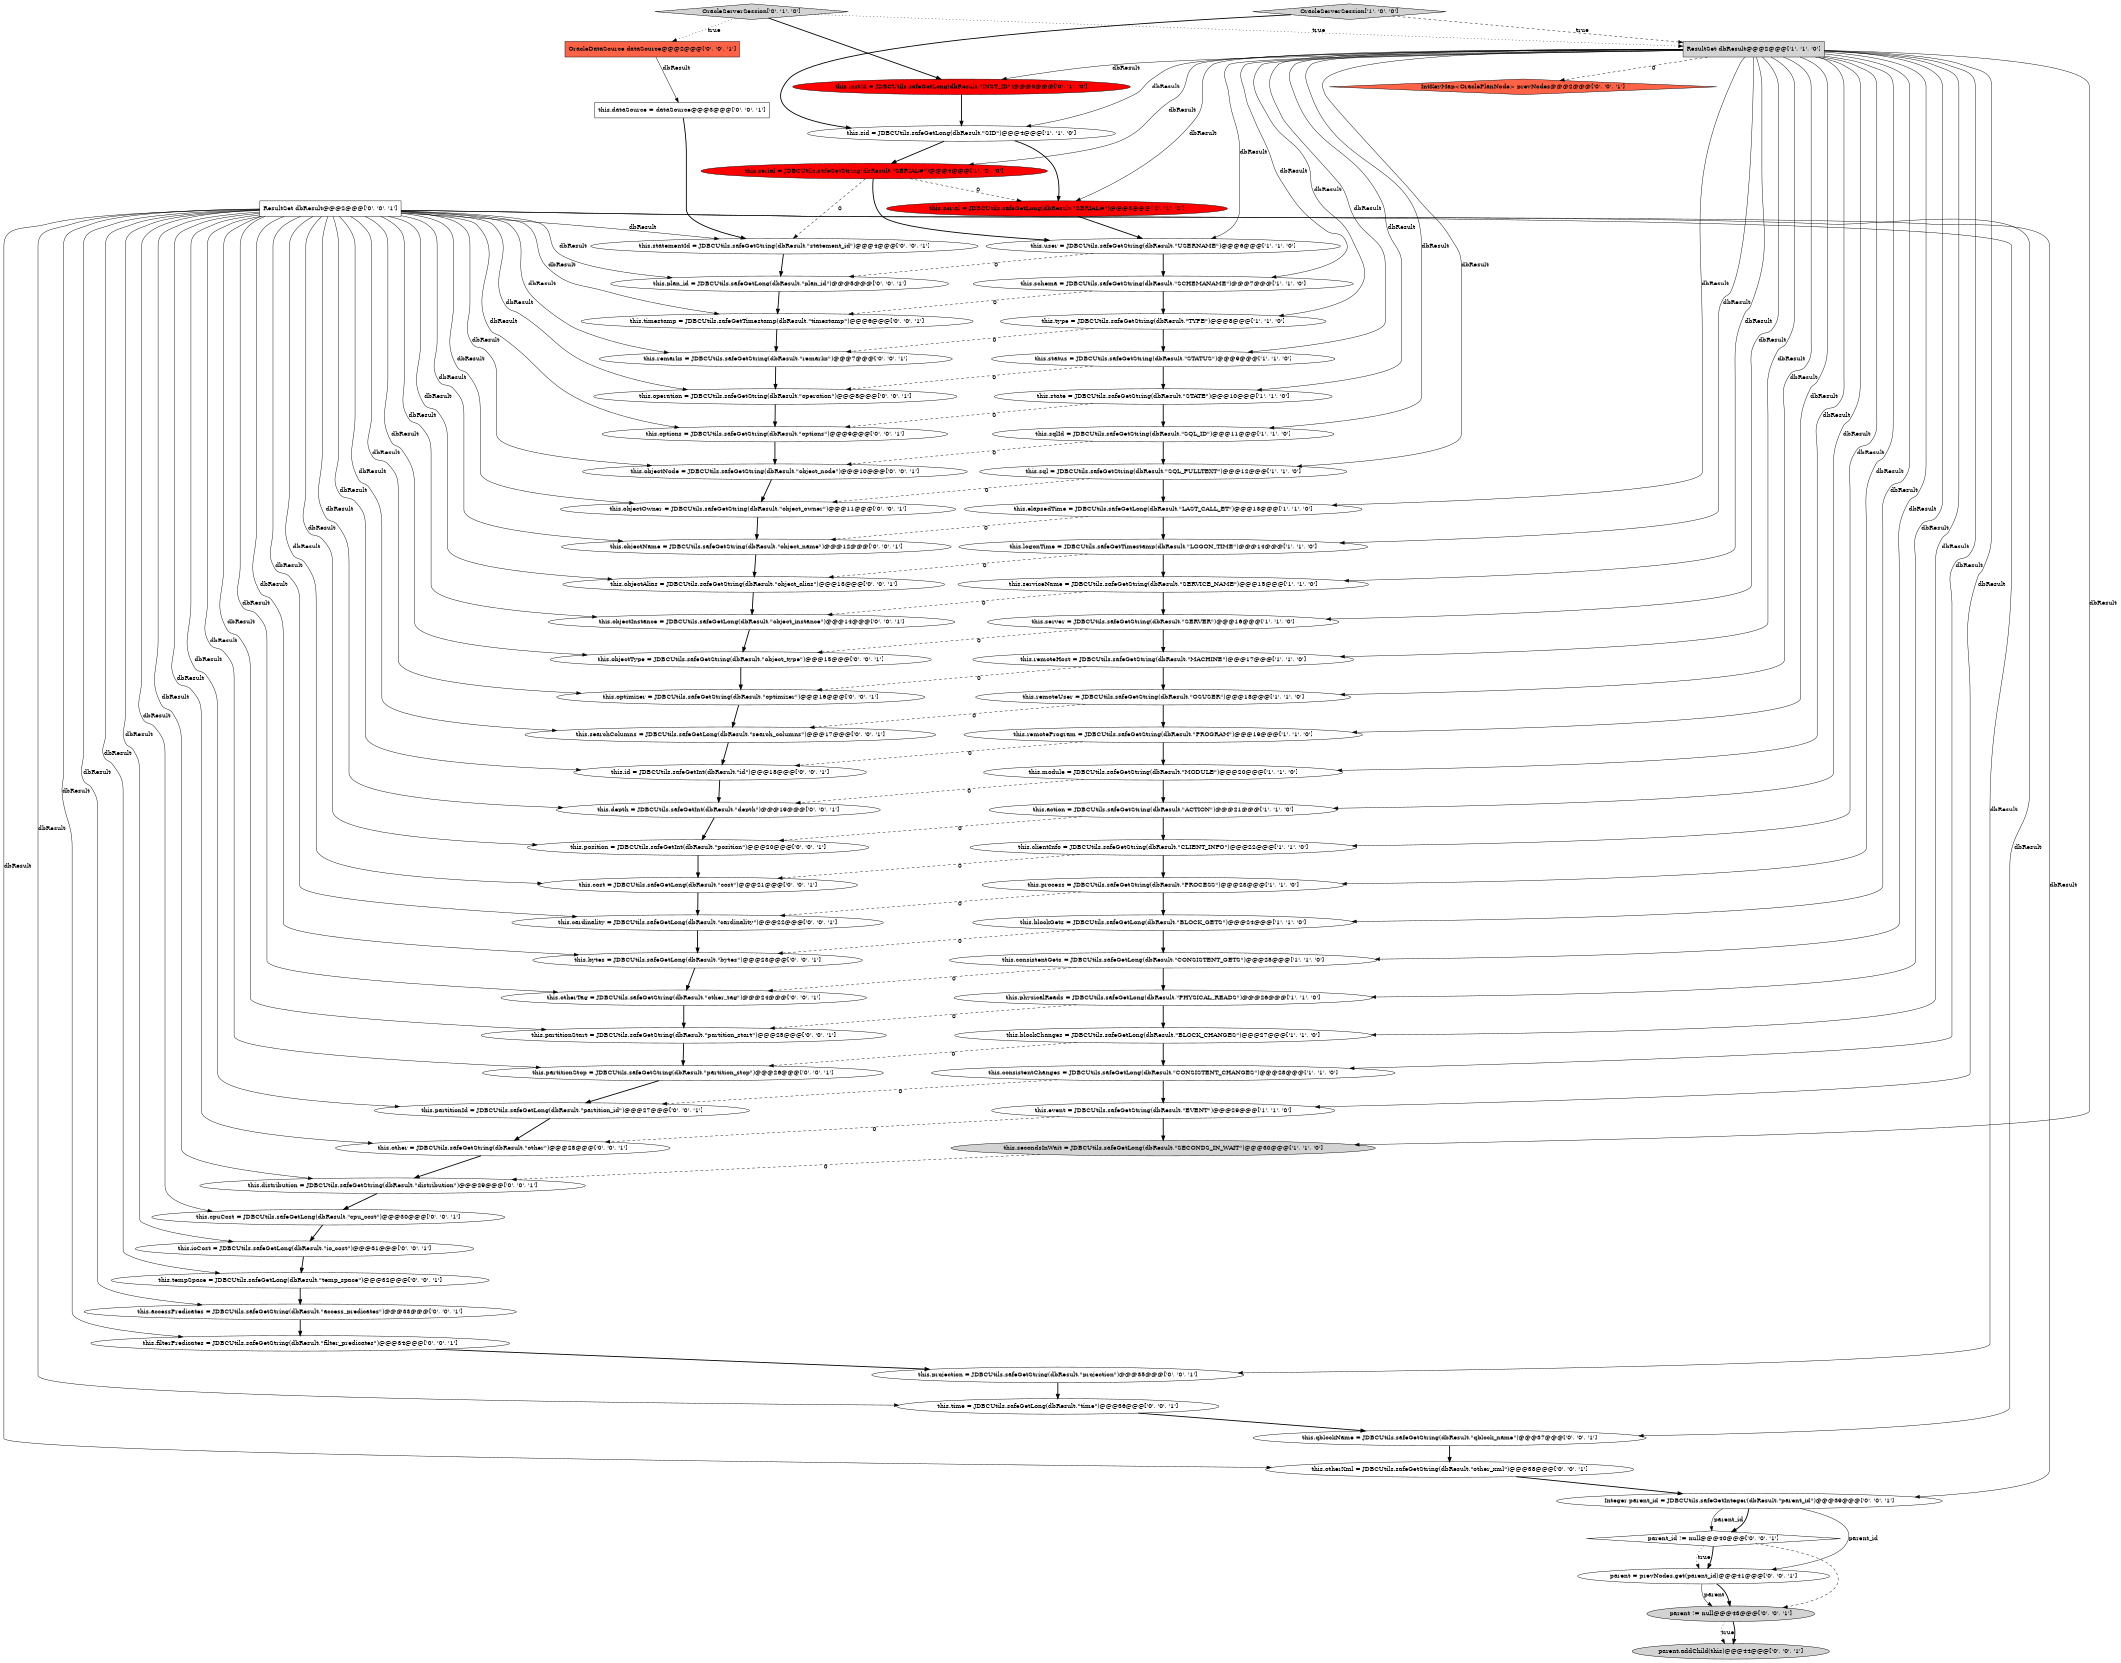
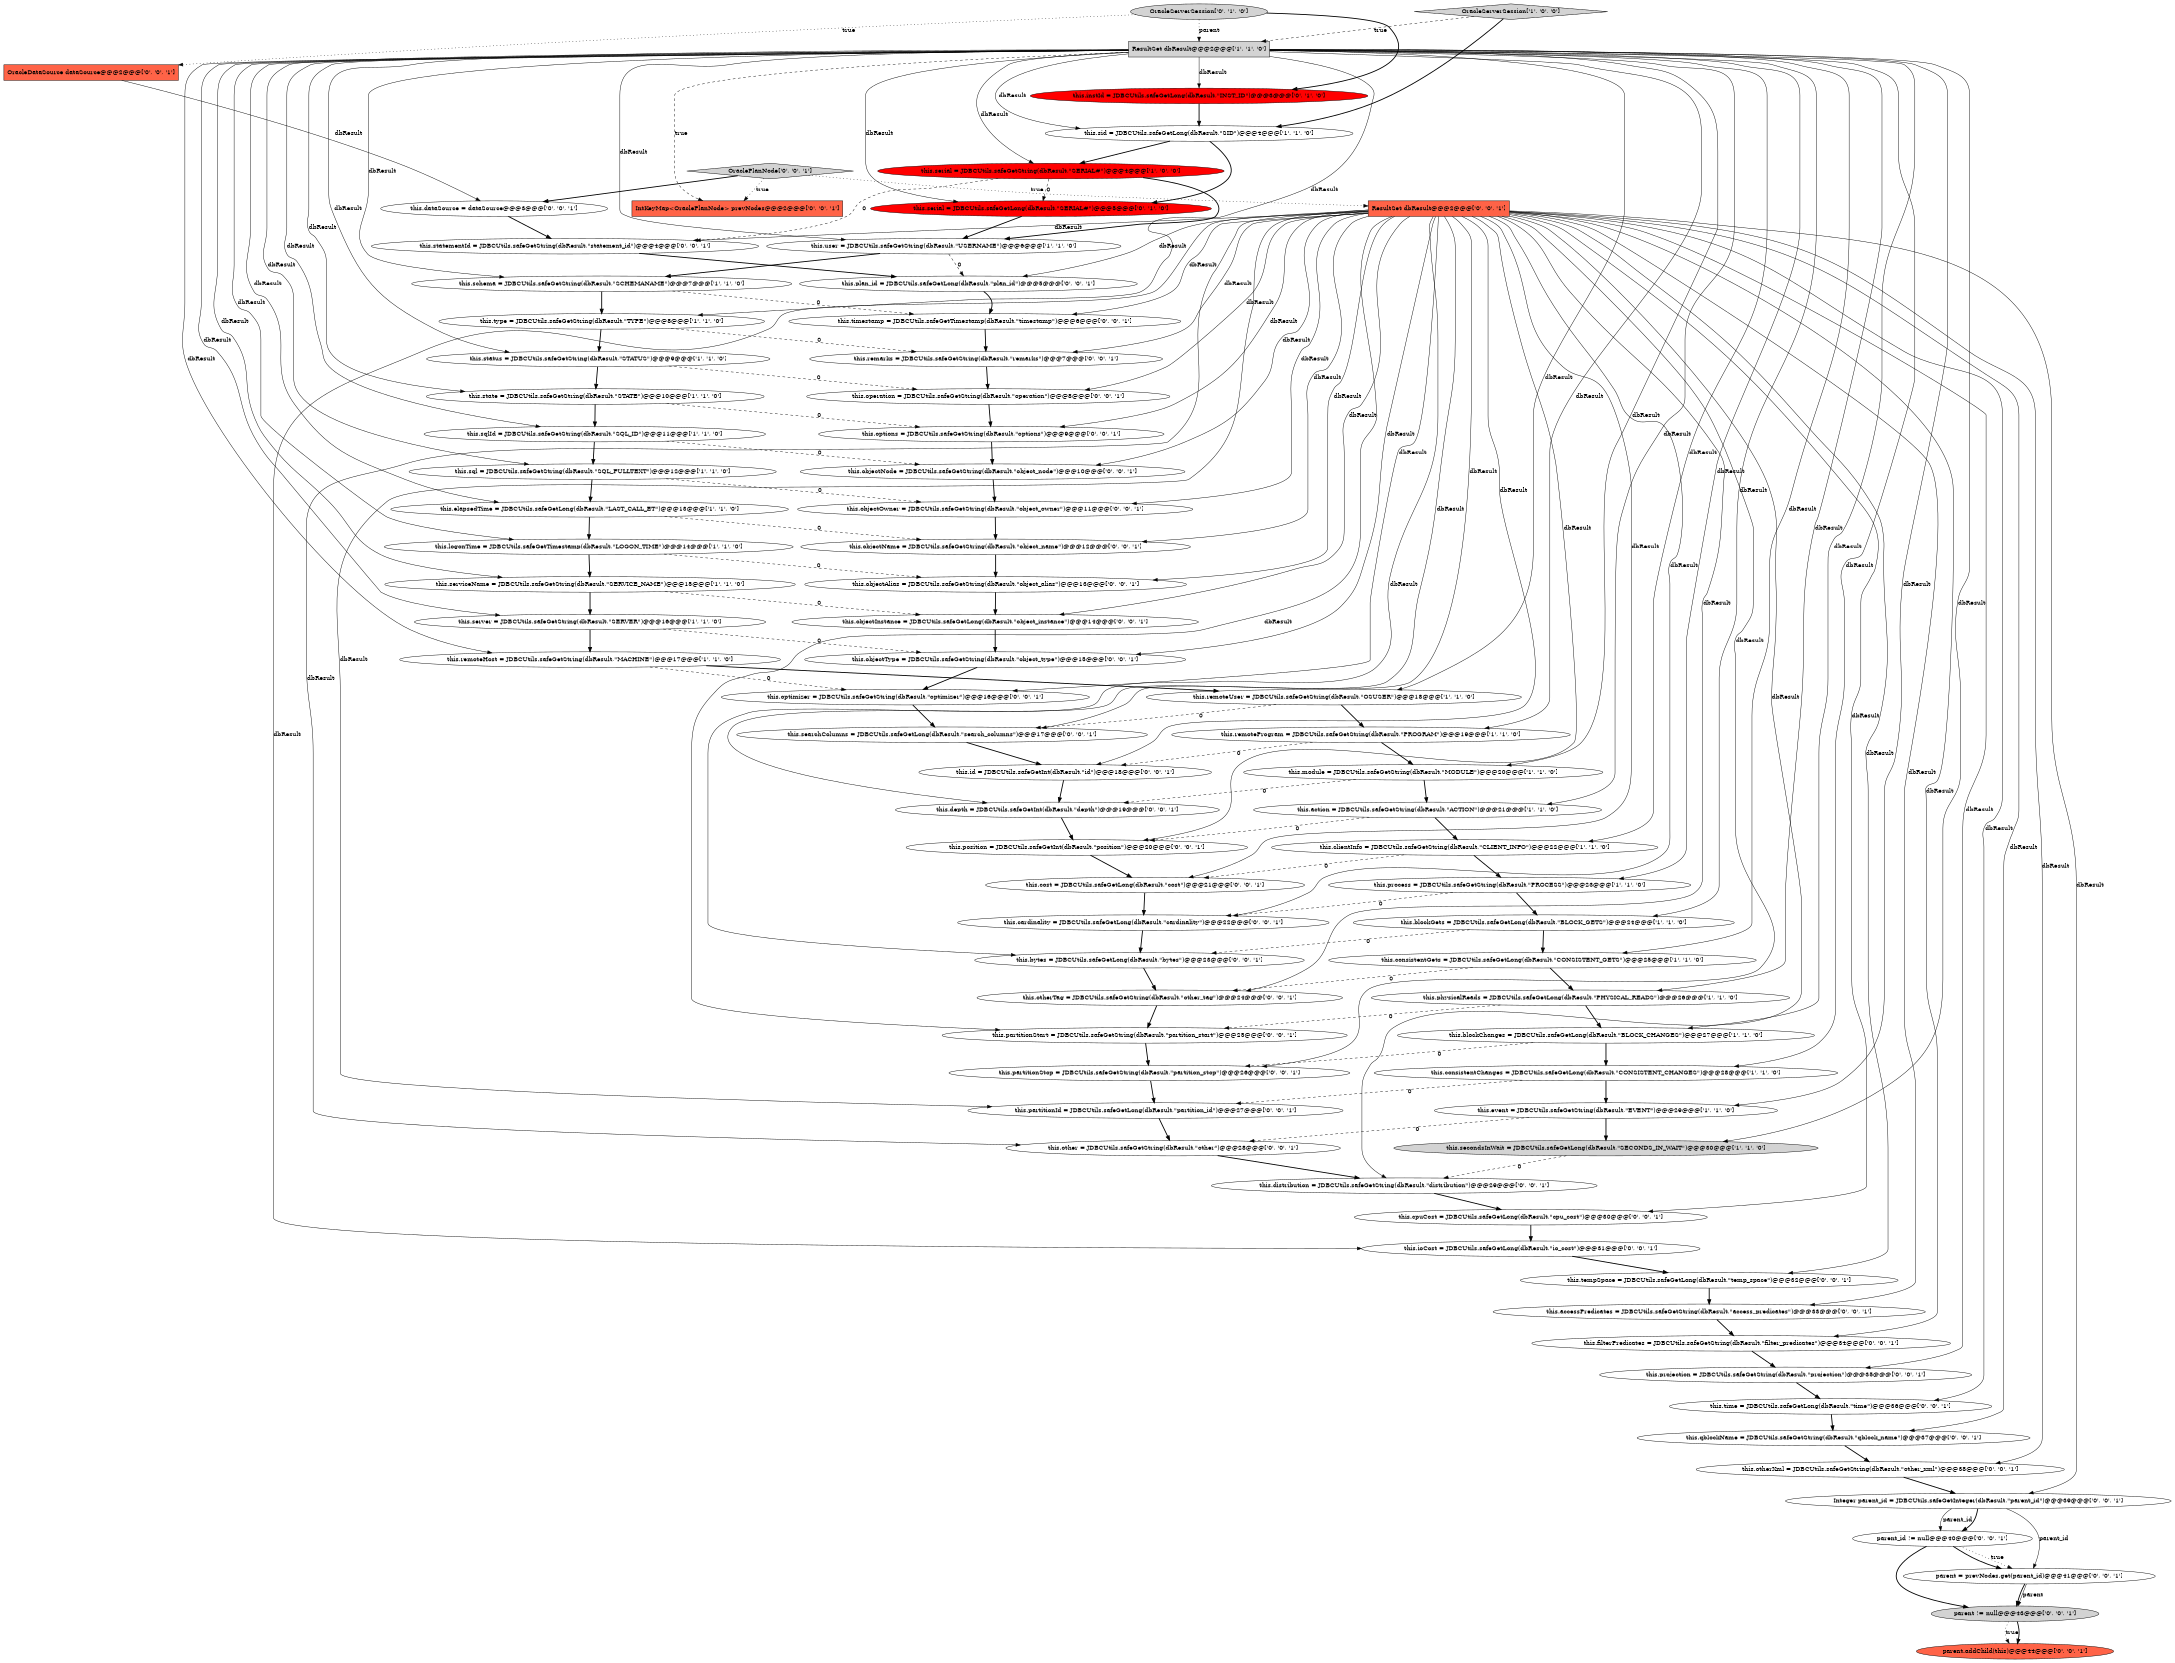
node "OracleServerSession['0', '1', '0']": shape diamond -> ellipse
edge "OracleServerSession['0', '1', '0']" -> "ResultSet dbResult@@@2@@@['1', '1', '0']": label "true" -> "parent"
edge "ResultSet dbResult@@@2@@@['1', '1', '0']" -> "IntKeyMap<OraclePlanNode> prevNodes@@@2@@@['0', '0', '1']": label "0" -> "true"
node "IntKeyMap<OraclePlanNode> prevNodes@@@2@@@['0', '0', '1']": shape diamond -> box
node "this.dataSource = dataSource@@@3@@@['0', '0', '1']": shape box -> ellipse
node "OraclePlanNode['0', '0', '1']": added
node "ResultSet dbResult@@@2@@@['0', '0', '1']": fillcolor white -> tomato
node "parent_id != null@@@40@@@['0', '0', '1']": shape diamond -> ellipse
edge "parent_id != null@@@40@@@['0', '0', '1']" -> "parent != null@@@43@@@['0', '0', '1']": style dashed -> bold
node "parent.addChild(this)@@@44@@@['0', '0', '1']": fillcolor lightgray -> tomato
